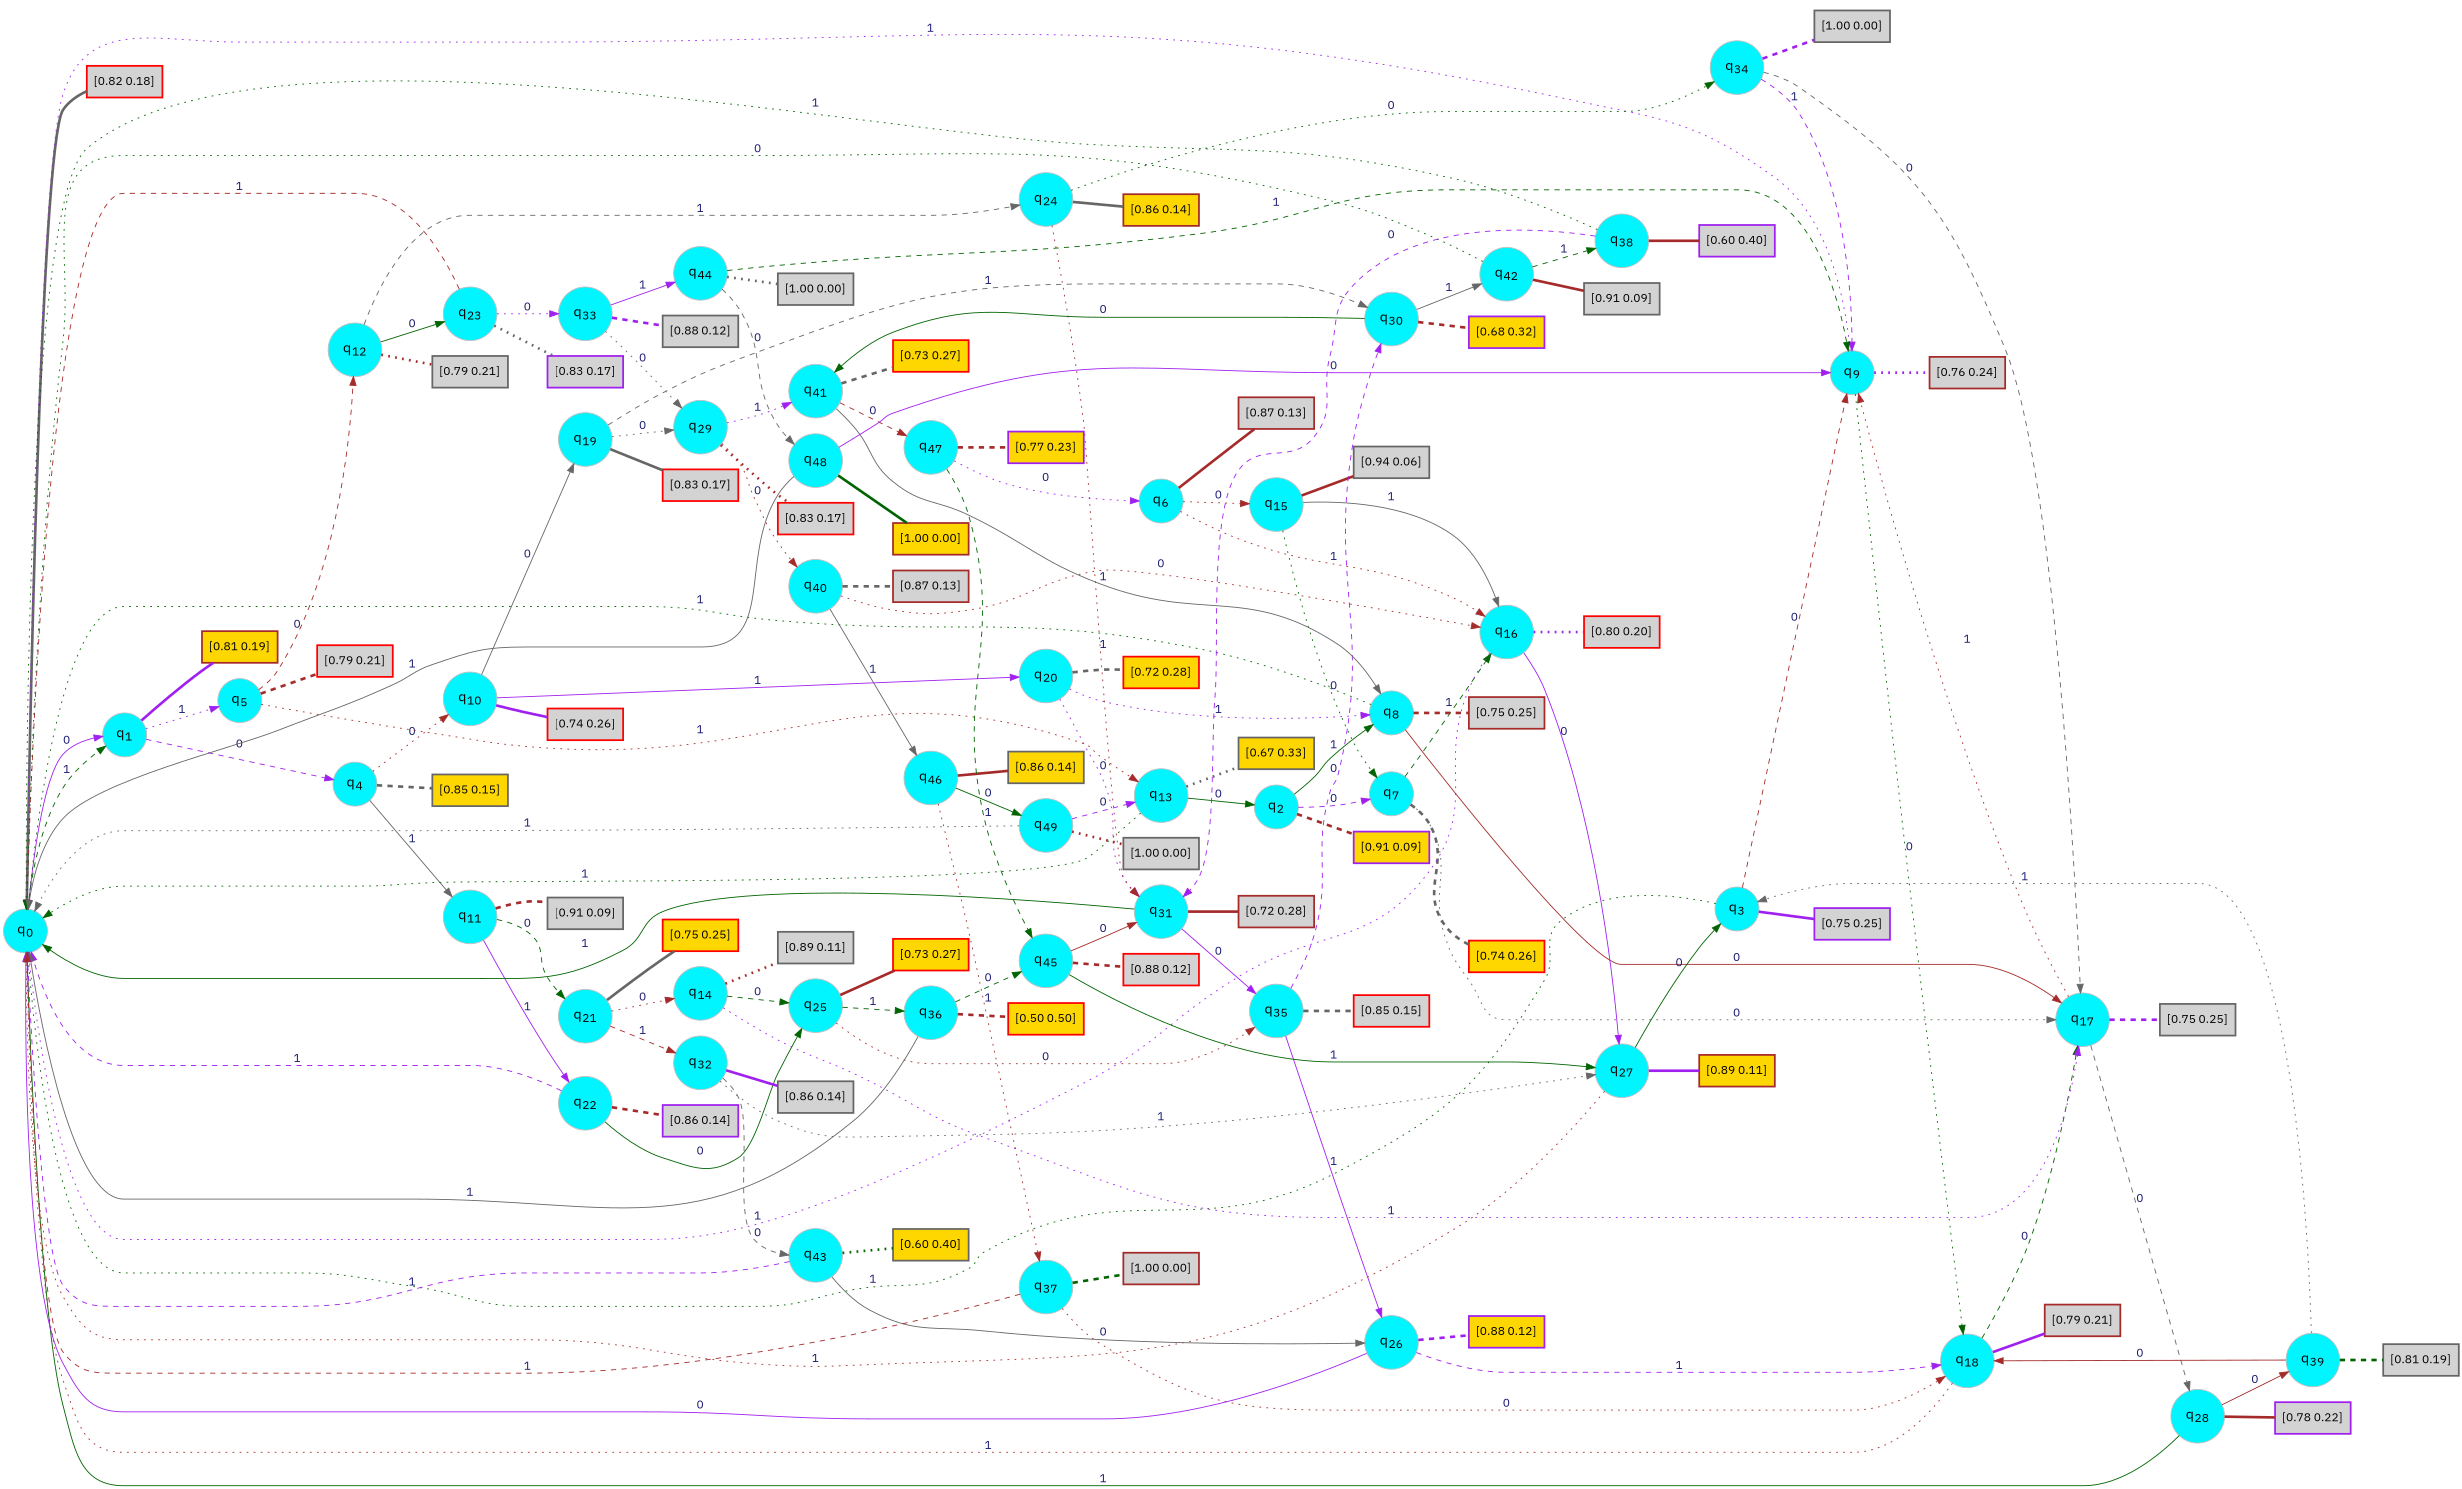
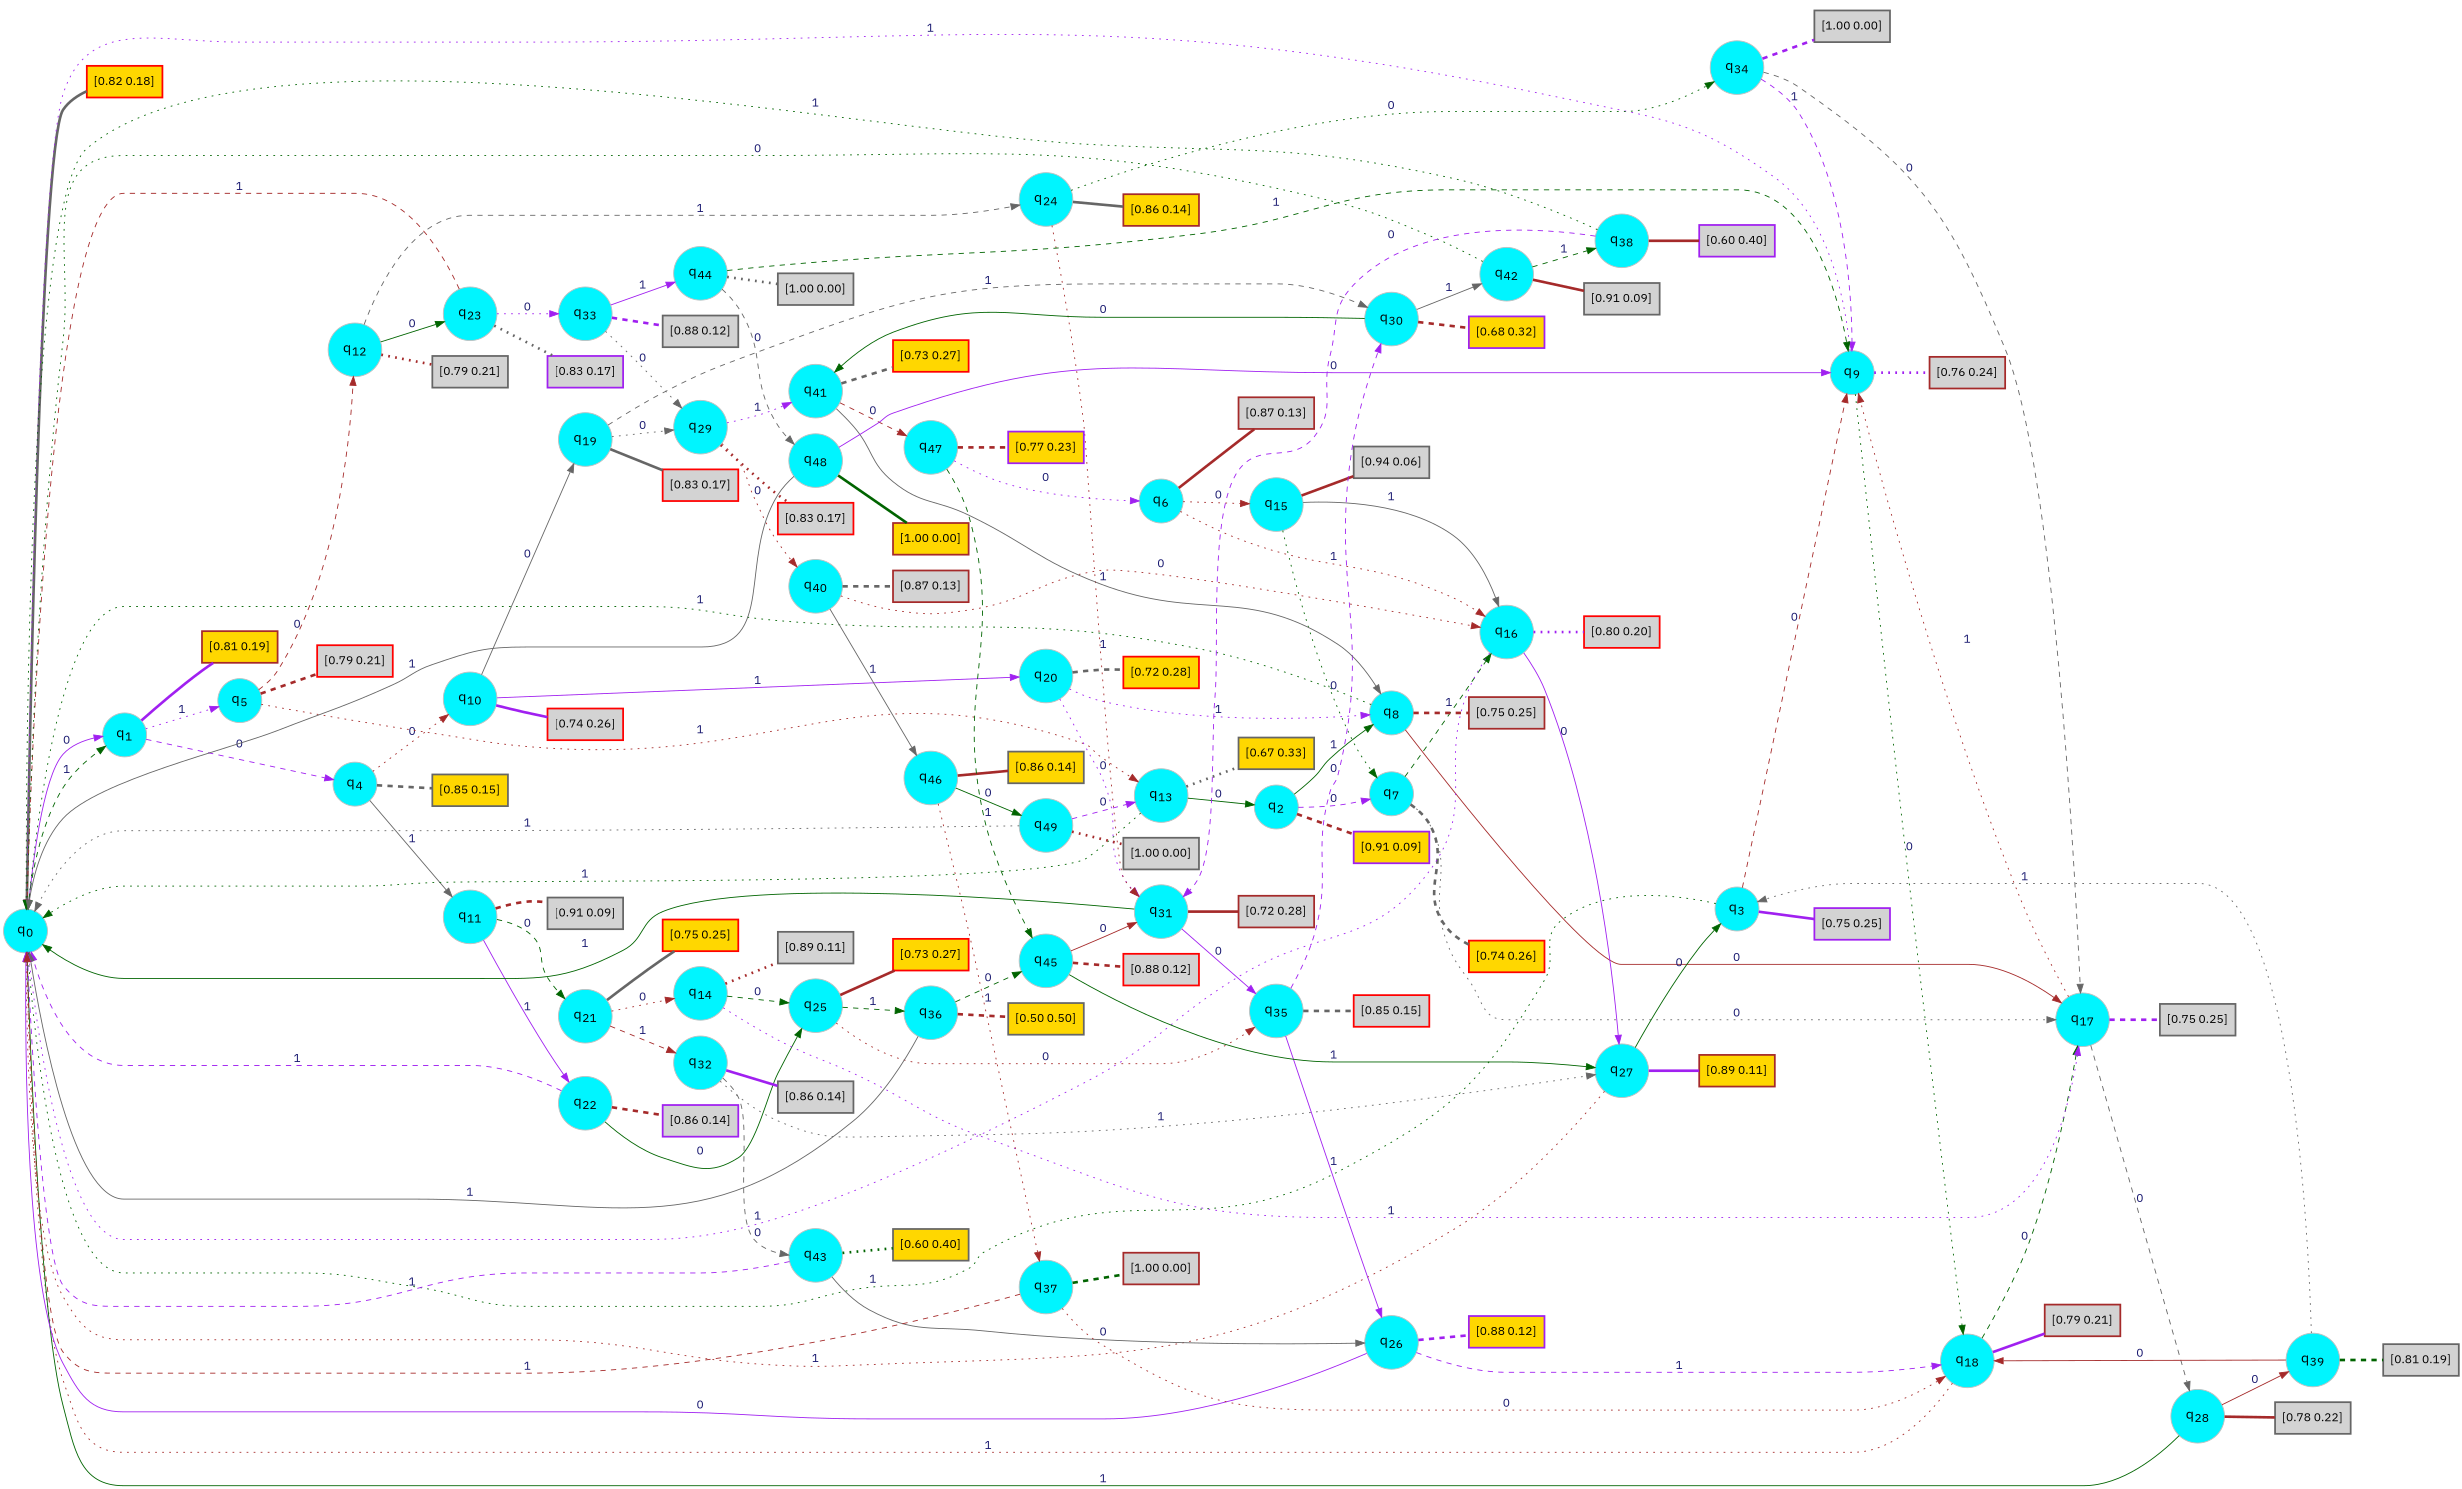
node "[0.82 0.18]": fillcolor lightgrey -> gold
node "[0.50 0.50]": color red -> gray40
node "[0.78 0.22]": color purple -> gray40
